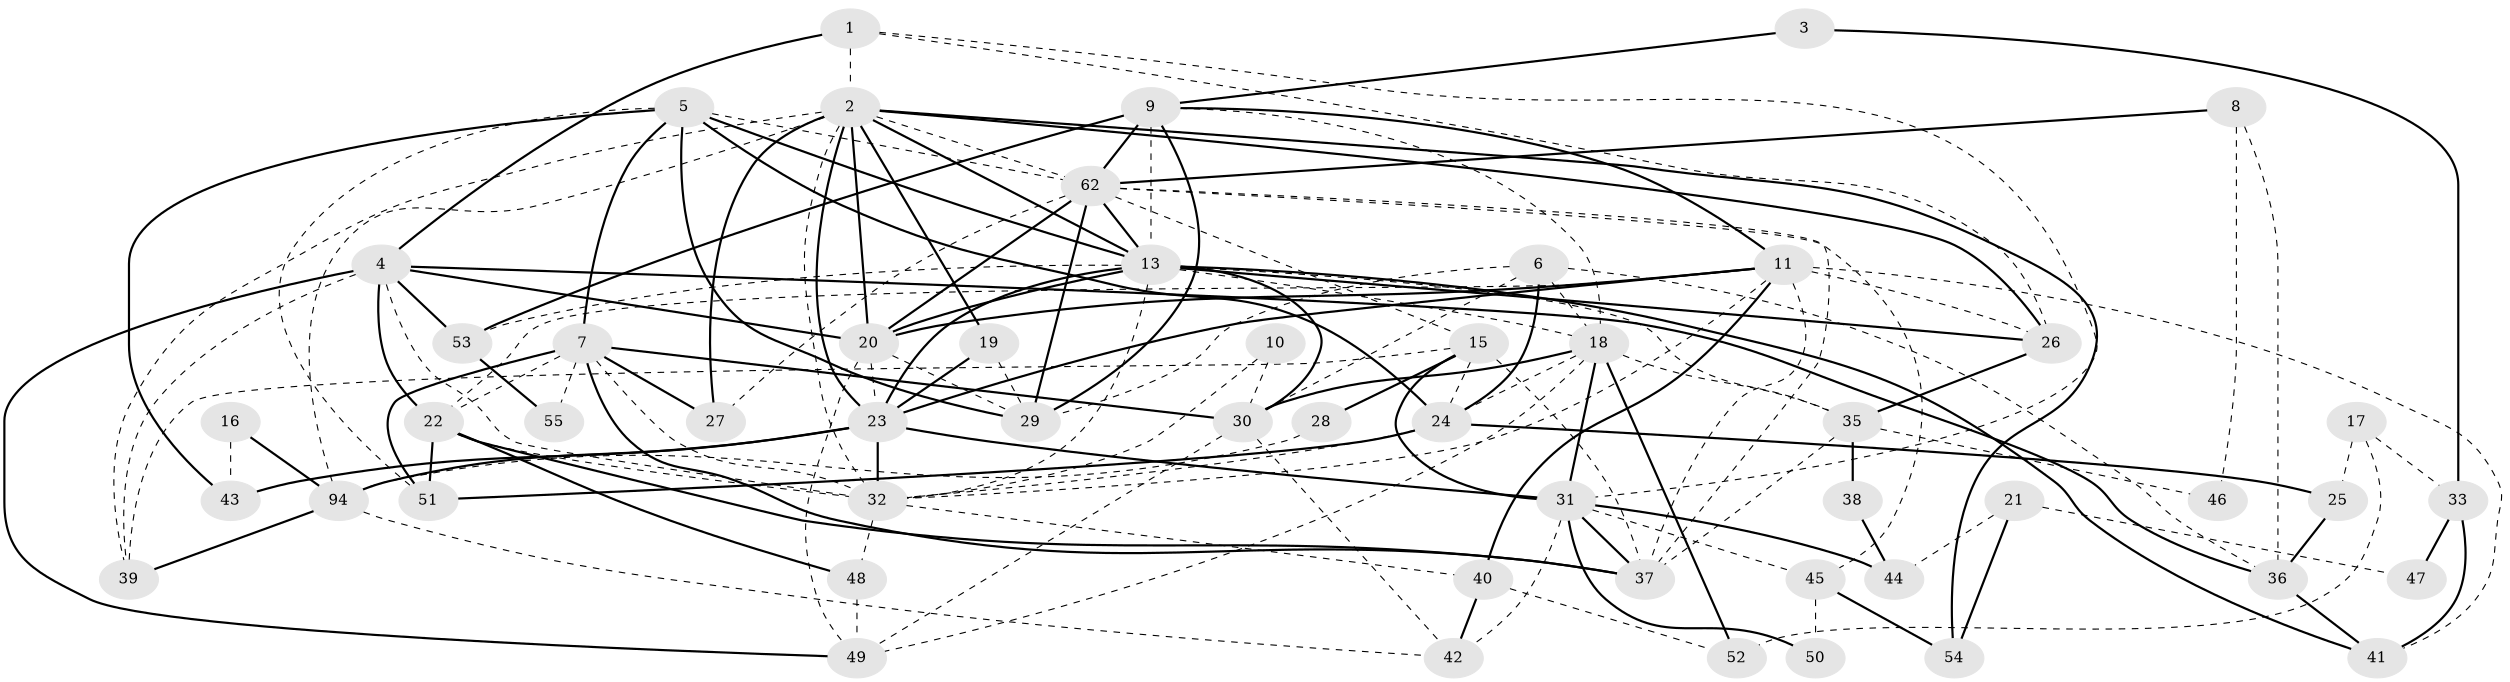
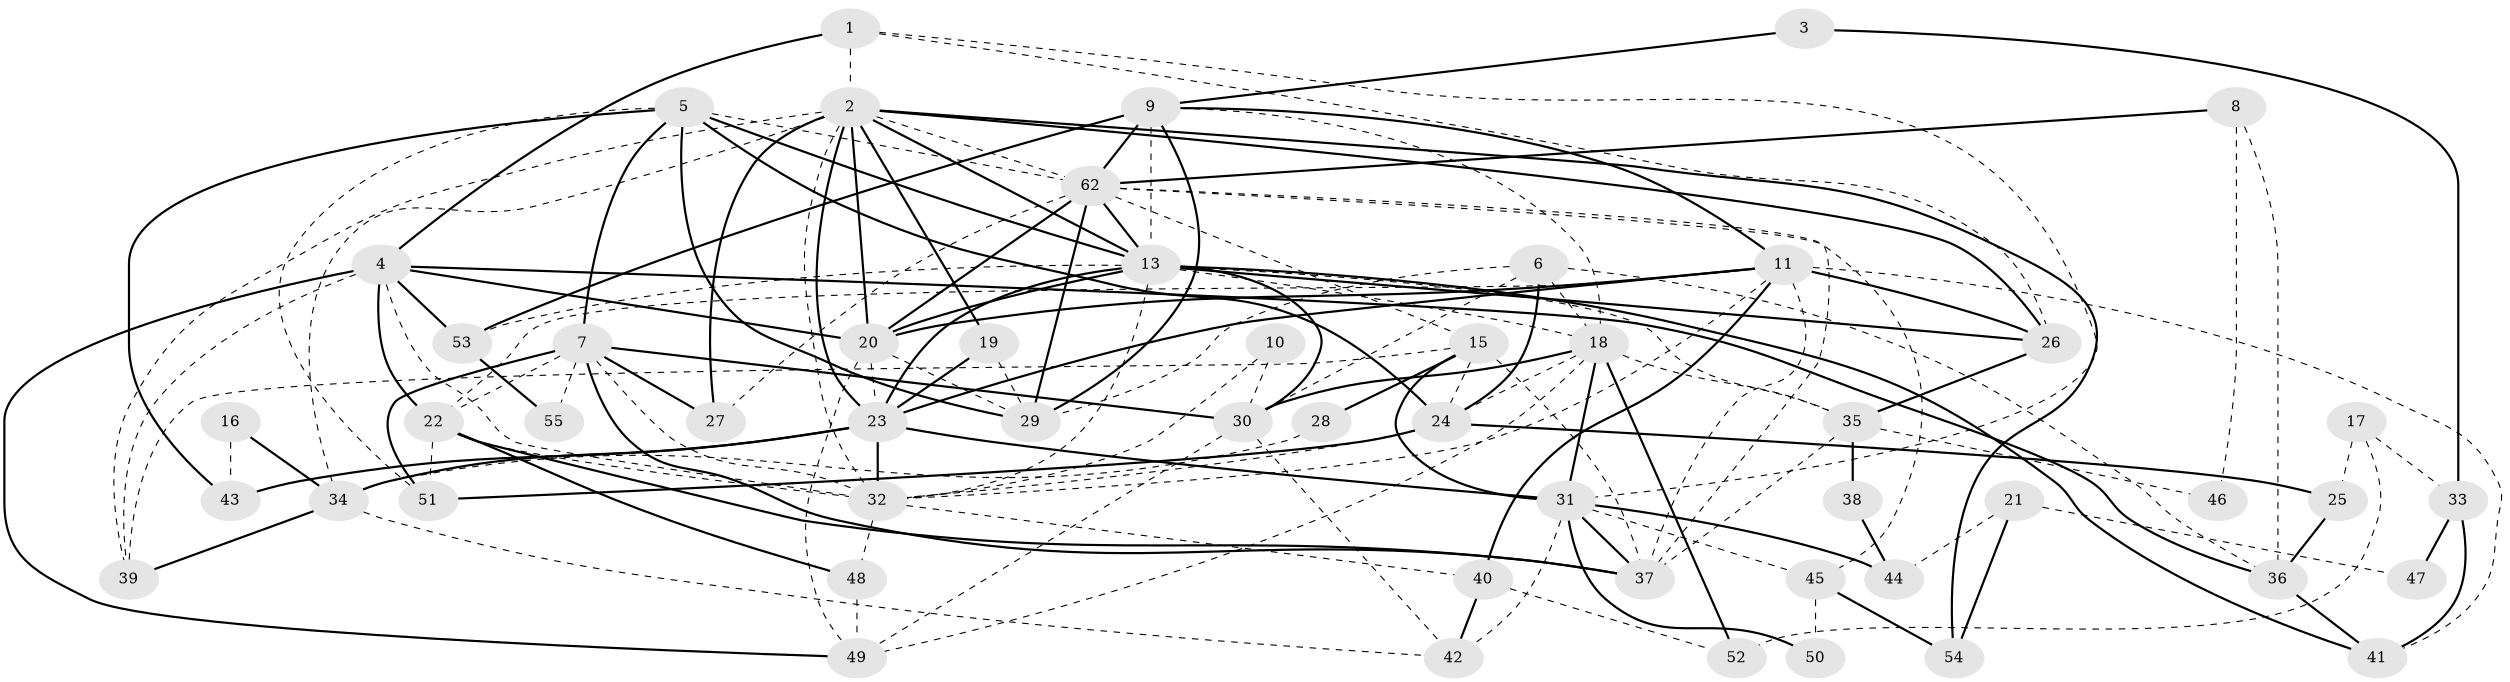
edge "11" -- "26": style dashed -> bold
edge "22" -- "51": style bold -> dashed
node "94": label "94" -> "34"
